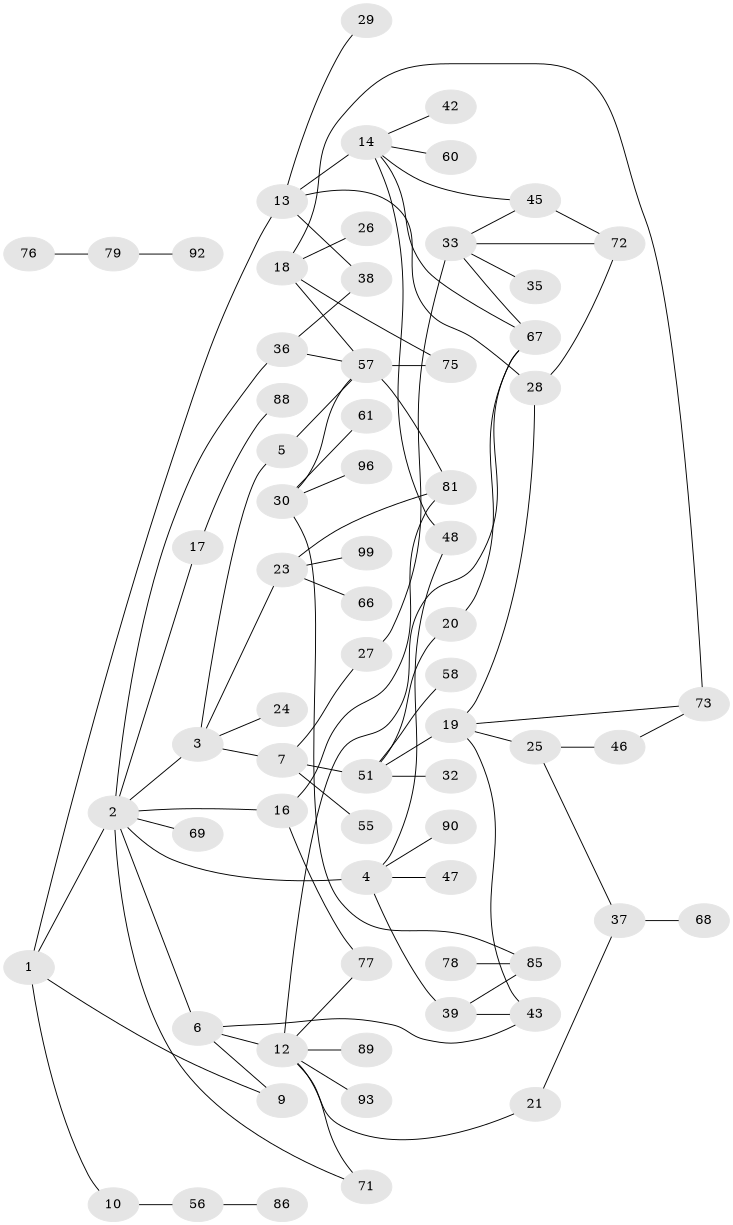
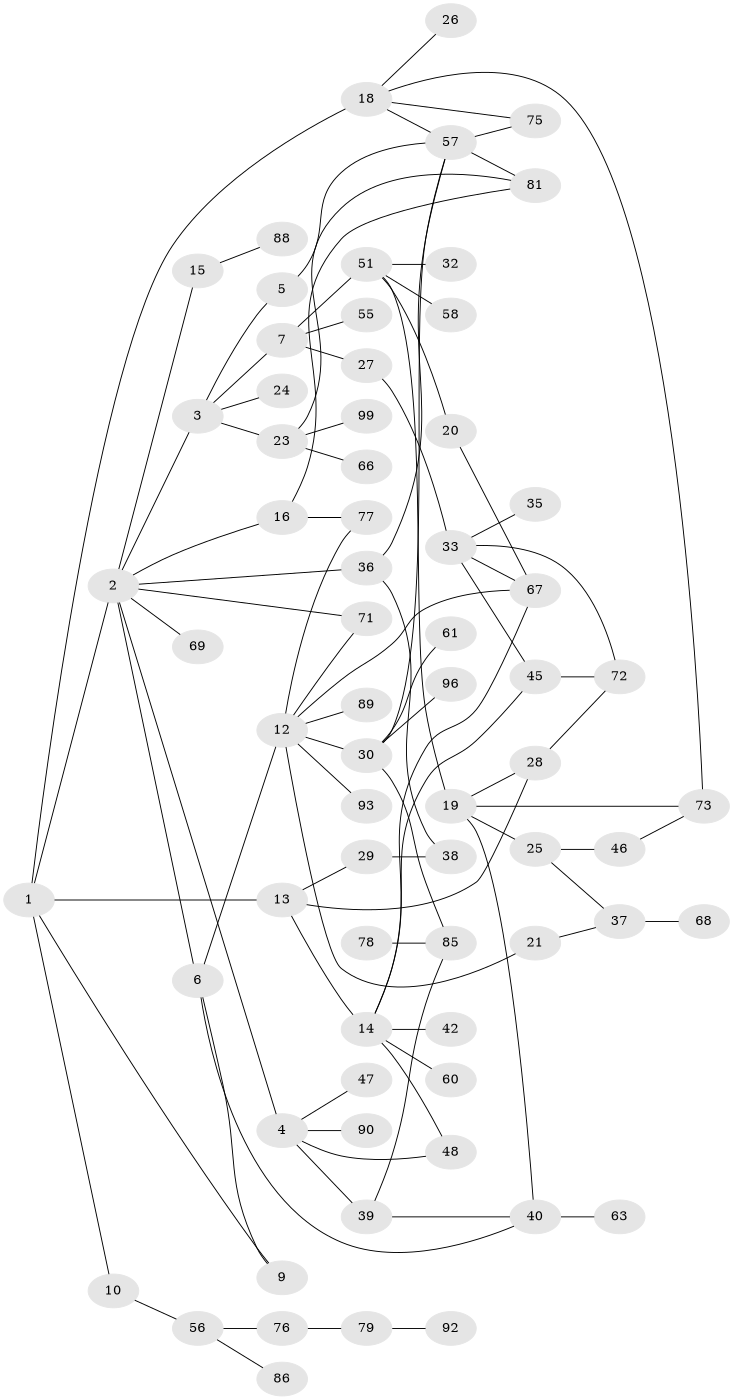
edge "13" -- "38": now "29" -- "38"
edge "18" -- "1": added
node "17": label "17" -> "15"
edge "12" -- "30": added
node "43": label "43" -> "40"
node "63": added
edge "56" -- "76": added
